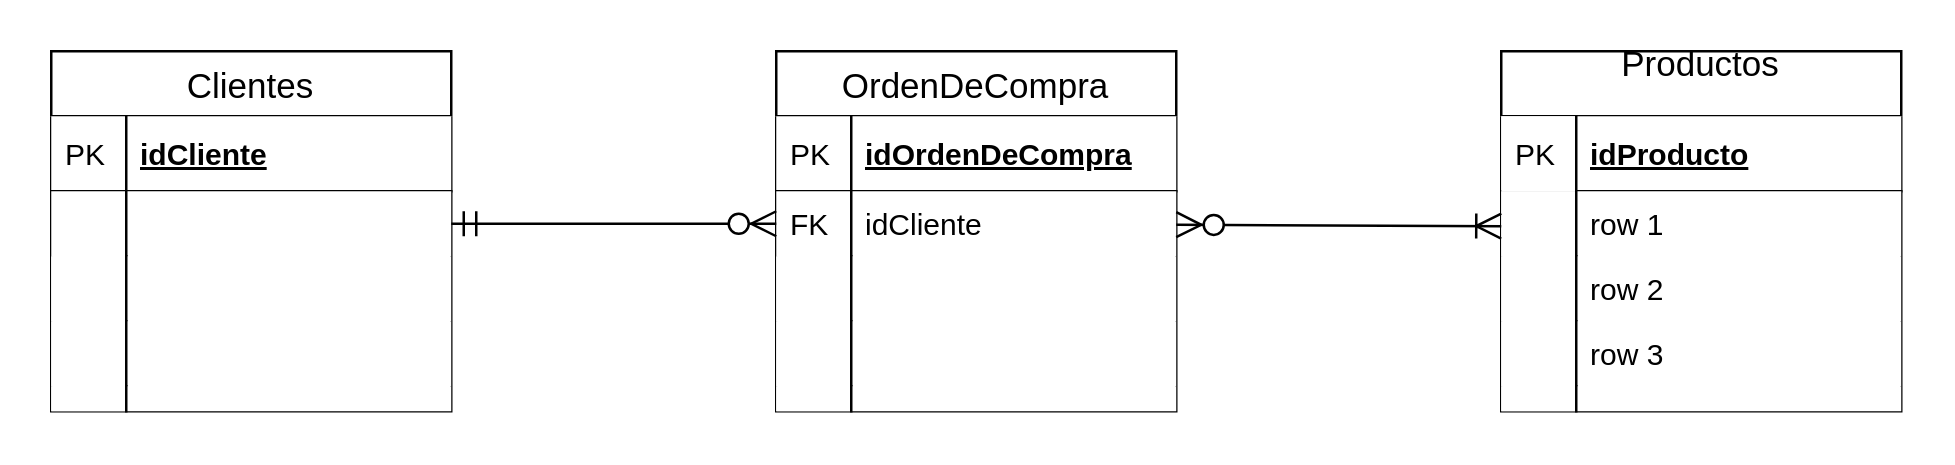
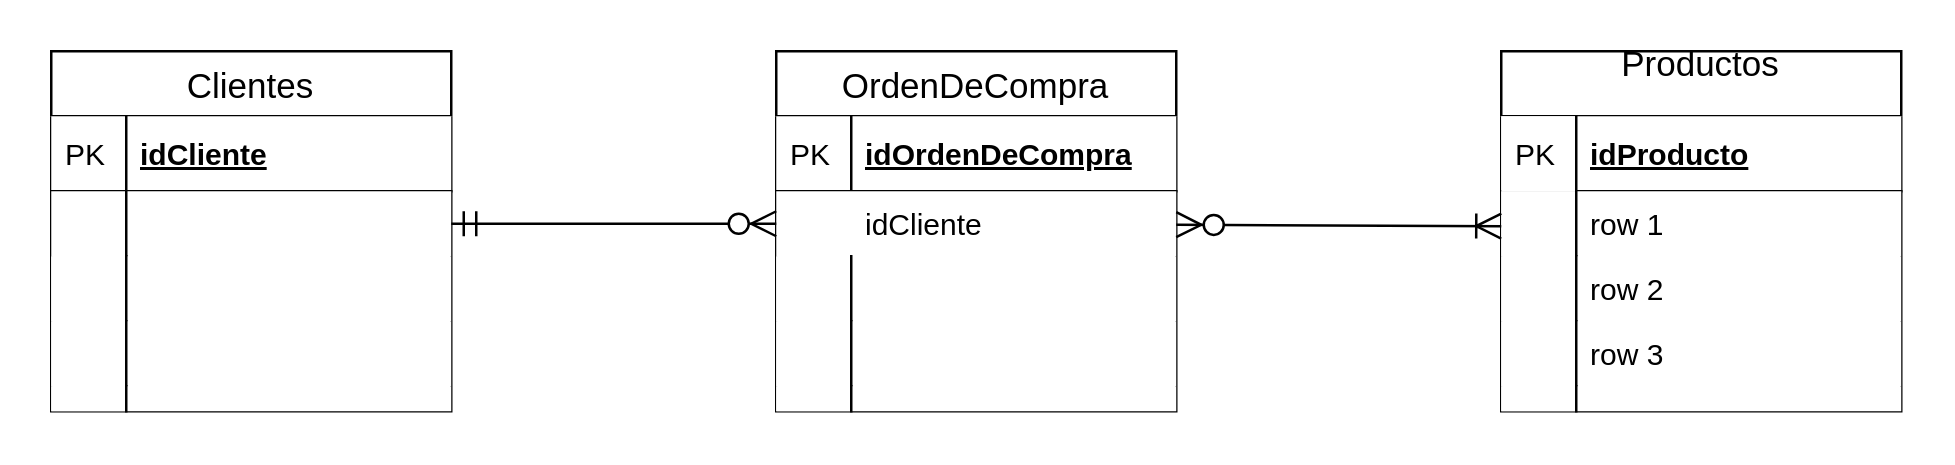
node "FK": removed
